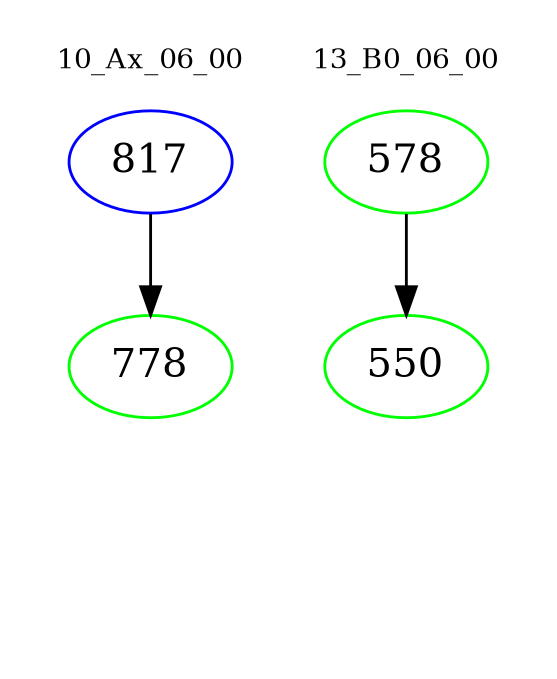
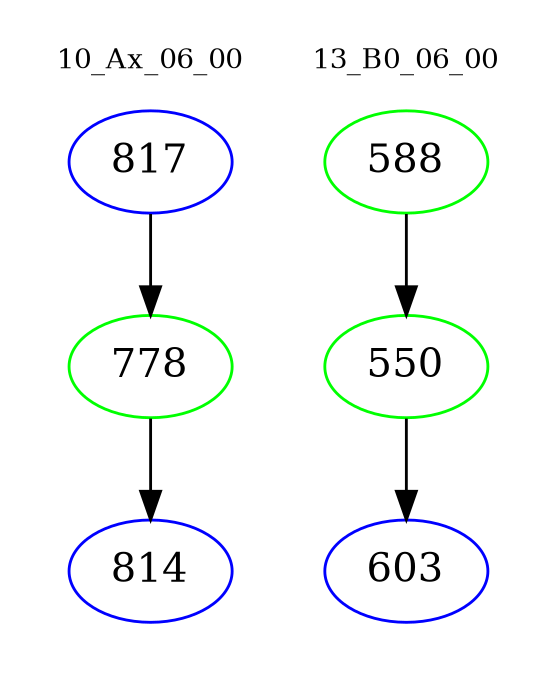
node "578": label "578" -> "588"
node "814": added
node "603": added
